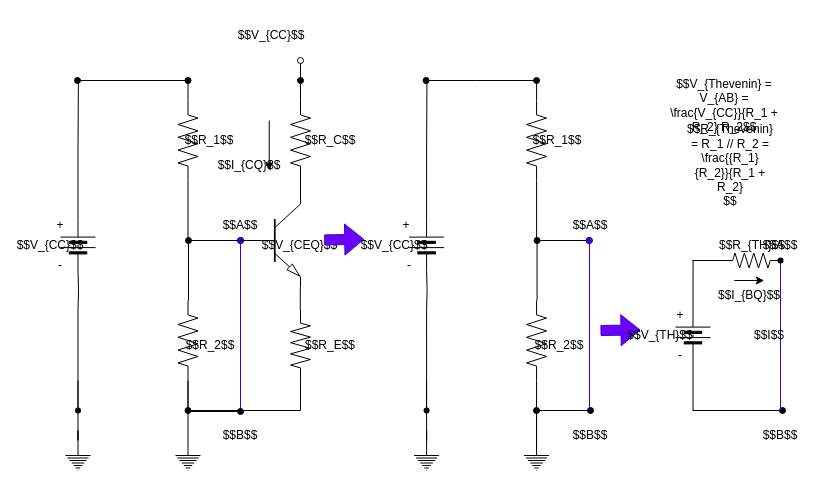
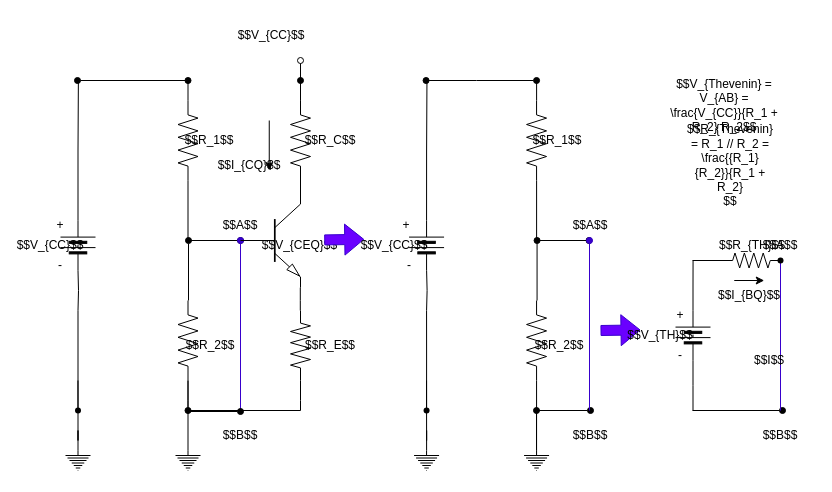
node "$$I$$": moved (769, 336) -> (769, 361)
